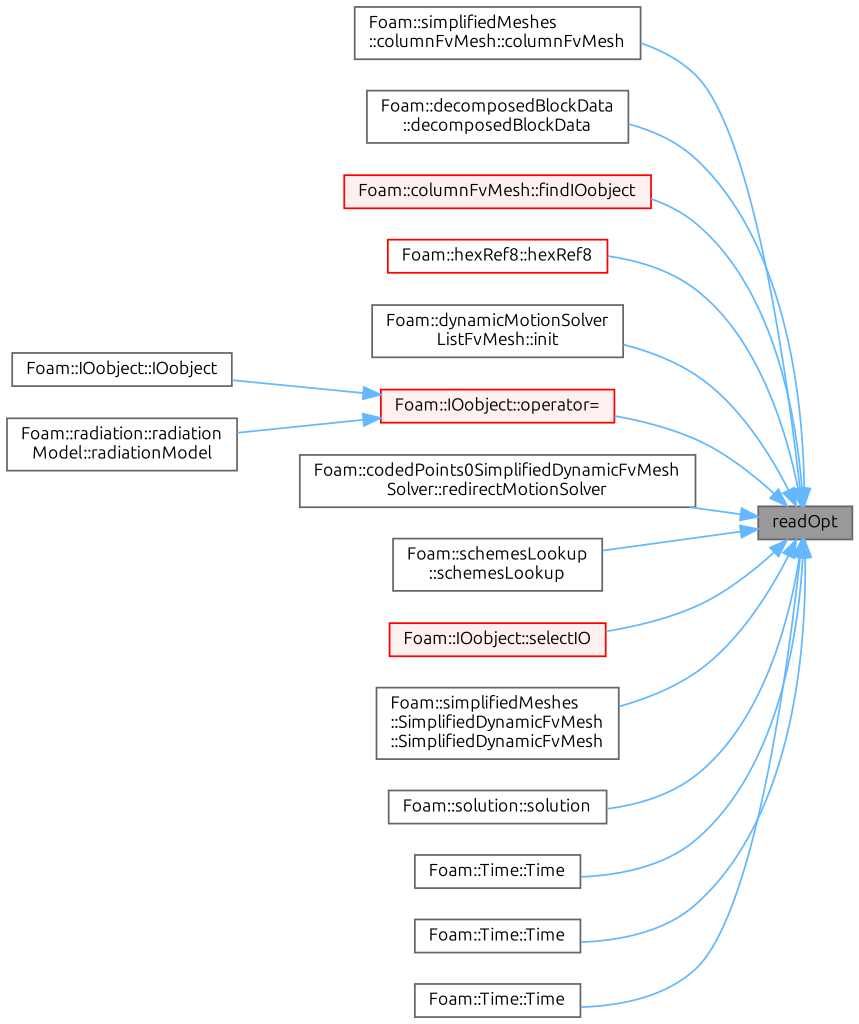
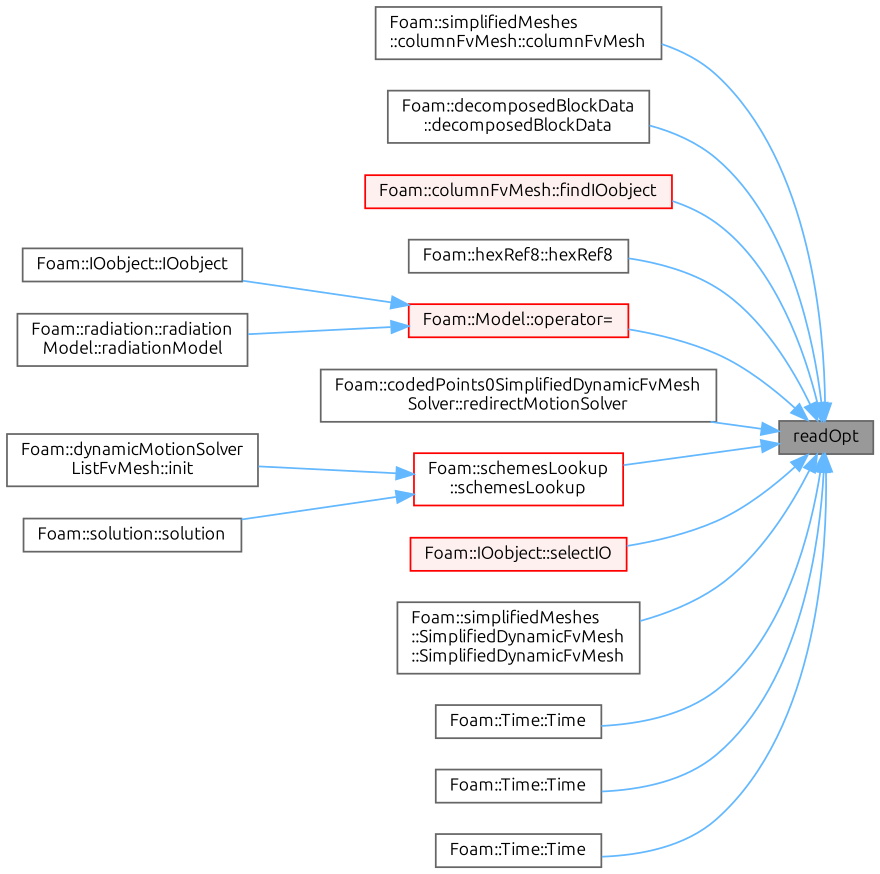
node "Foam::hexRef8::hexRef8": color red -> grey40
edge "Foam::dynamicMotionSolver ListFvMesh::init" -> "readOpt": now "Foam::dynamicMotionSolver ListFvMesh::init" -> "Foam::schemesLookup ::schemesLookup"
node "Foam::IOobject::operator=": label "Foam::IOobject::operator=" -> "Foam::Model::operator="
node "Foam::schemesLookup ::schemesLookup": color grey40 -> red
edge "Foam::solution::solution" -> "readOpt": now "Foam::solution::solution" -> "Foam::schemesLookup ::schemesLookup"
